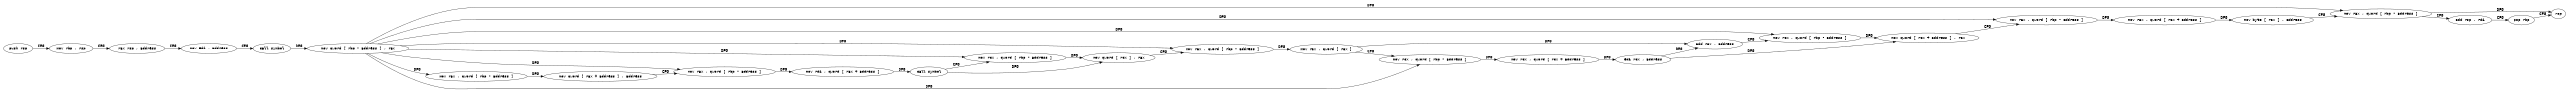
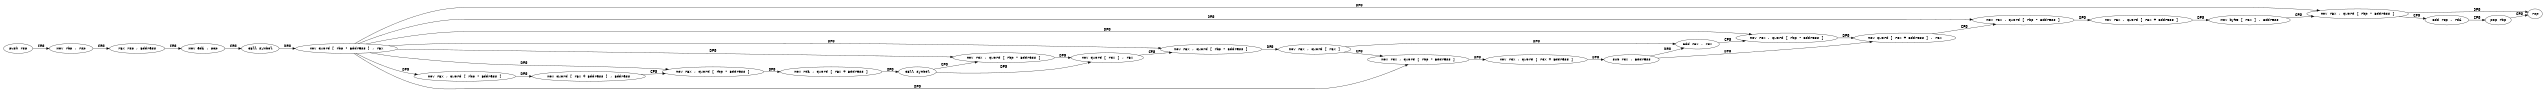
node "add rax , address": label "add rax , address" -> "add rax , rcx"
node "mov edi , address": label "mov edi , address" -> "mov edi , pop"
node "edi rcx , address": label "edi rcx , address" -> "sub rcx , address"
